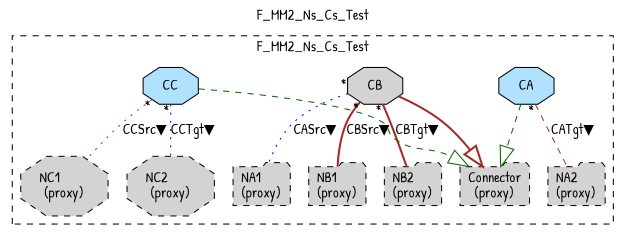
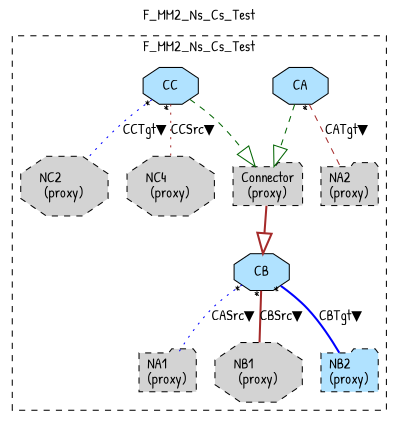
node "CB": fillcolor lightgray -> lightskyblue1
edge "CB" -> "Connector (proxy)": reversed
edge "CB" -- "NB2 (proxy)": color brown -> blue
node "NC1 (proxy)": label "NC1 (proxy)" -> "NC4 (proxy)"
node "NB1 (proxy)": shape folder -> octagon
node "NB2 (proxy)": fillcolor lightgray -> lightskyblue1
